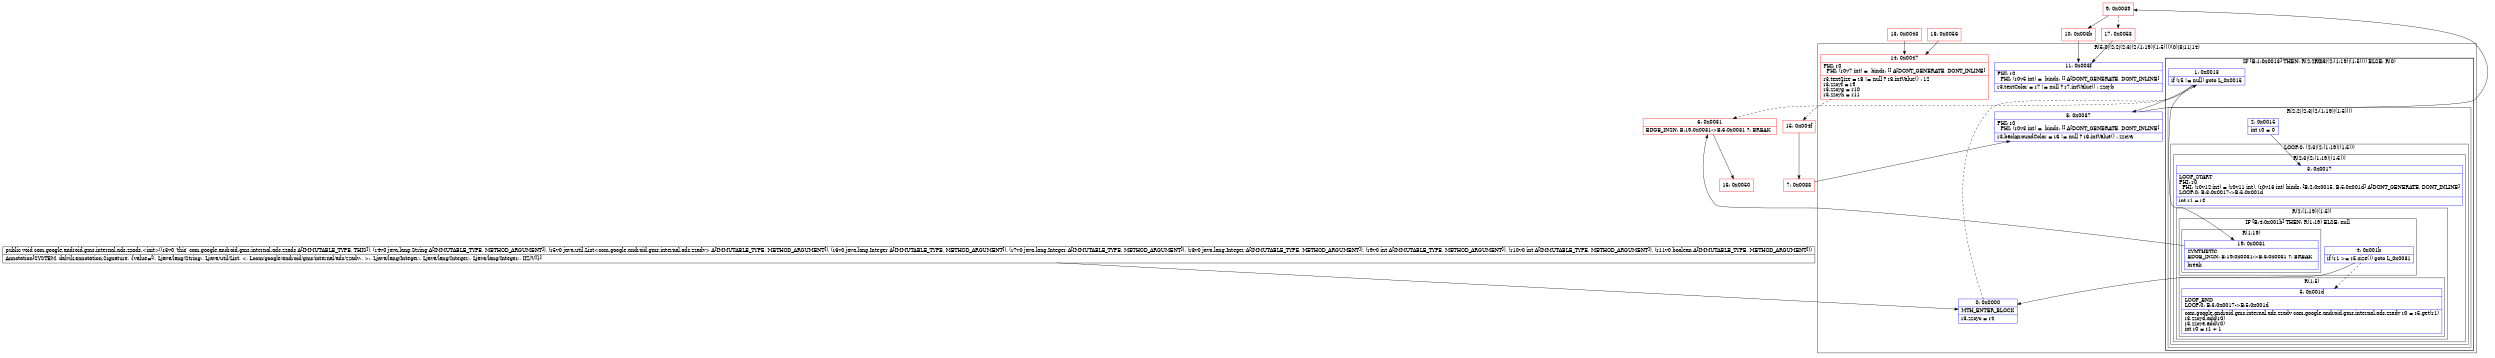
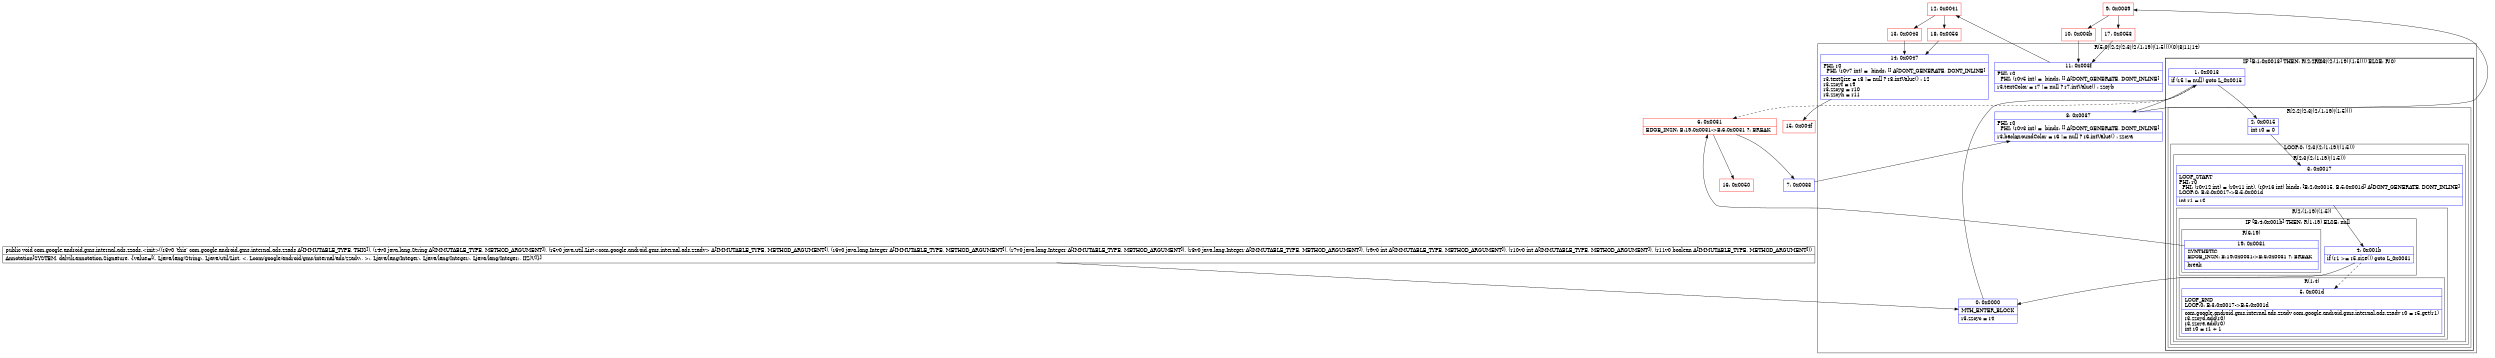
node "12: 0x0041": added
edge "9: 0x0039" -> "17: 0x0053": style dashed -> solid
node "14: 0x0047": color red -> blue
edge "14: 0x0047" -> "15: 0x004f": style dashed -> solid
edge "0: 0x0000" -> "1: 0x0013": style dashed -> solid
edge "15: 0x004f" -> "7: 0x0033": now "6: 0x0031" -> "7: 0x0033"
node "7: 0x0033": color red -> blue
edge "1: 0x0013" -> "19: 0x0031": now "1: 0x0013" -> "2: 0x0015"
edge "3: 0x0017" -> "4: 0x001b": added
cluster "R(1:19)": label "R(1:19)" -> "R(6:19)"
cluster "R(1:5)": label "R(1:5)" -> "R(1:4)"
